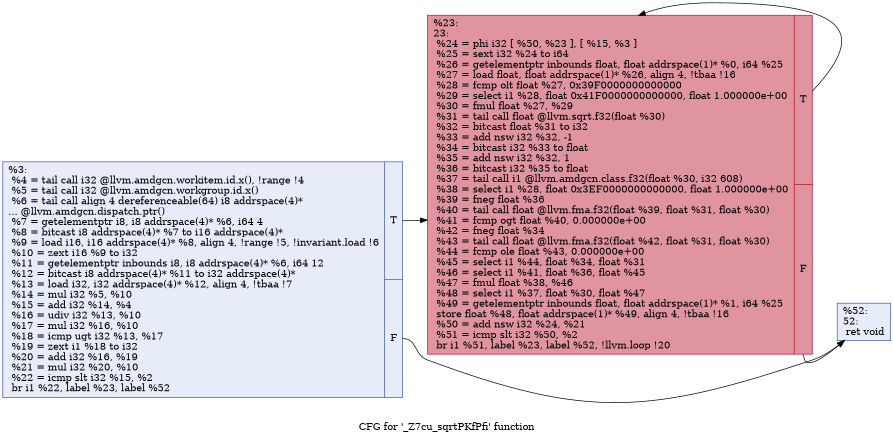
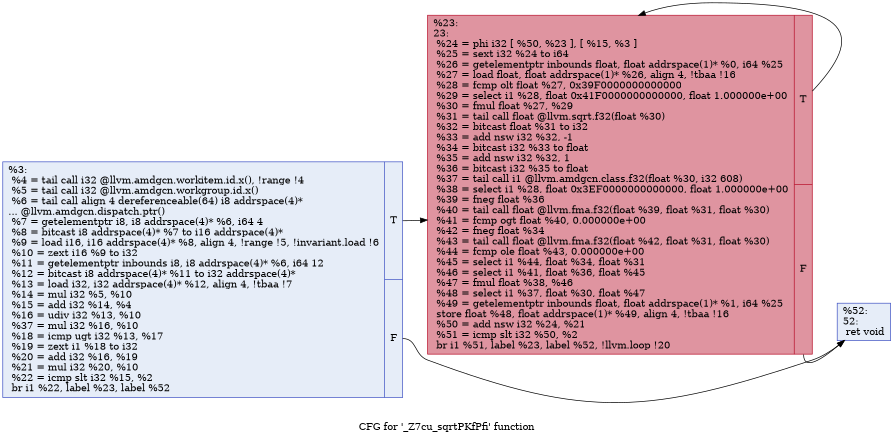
node "%3:": text "%17 = mul i32 %16, %10" -> "%37 = mul i32 %16, %10"
